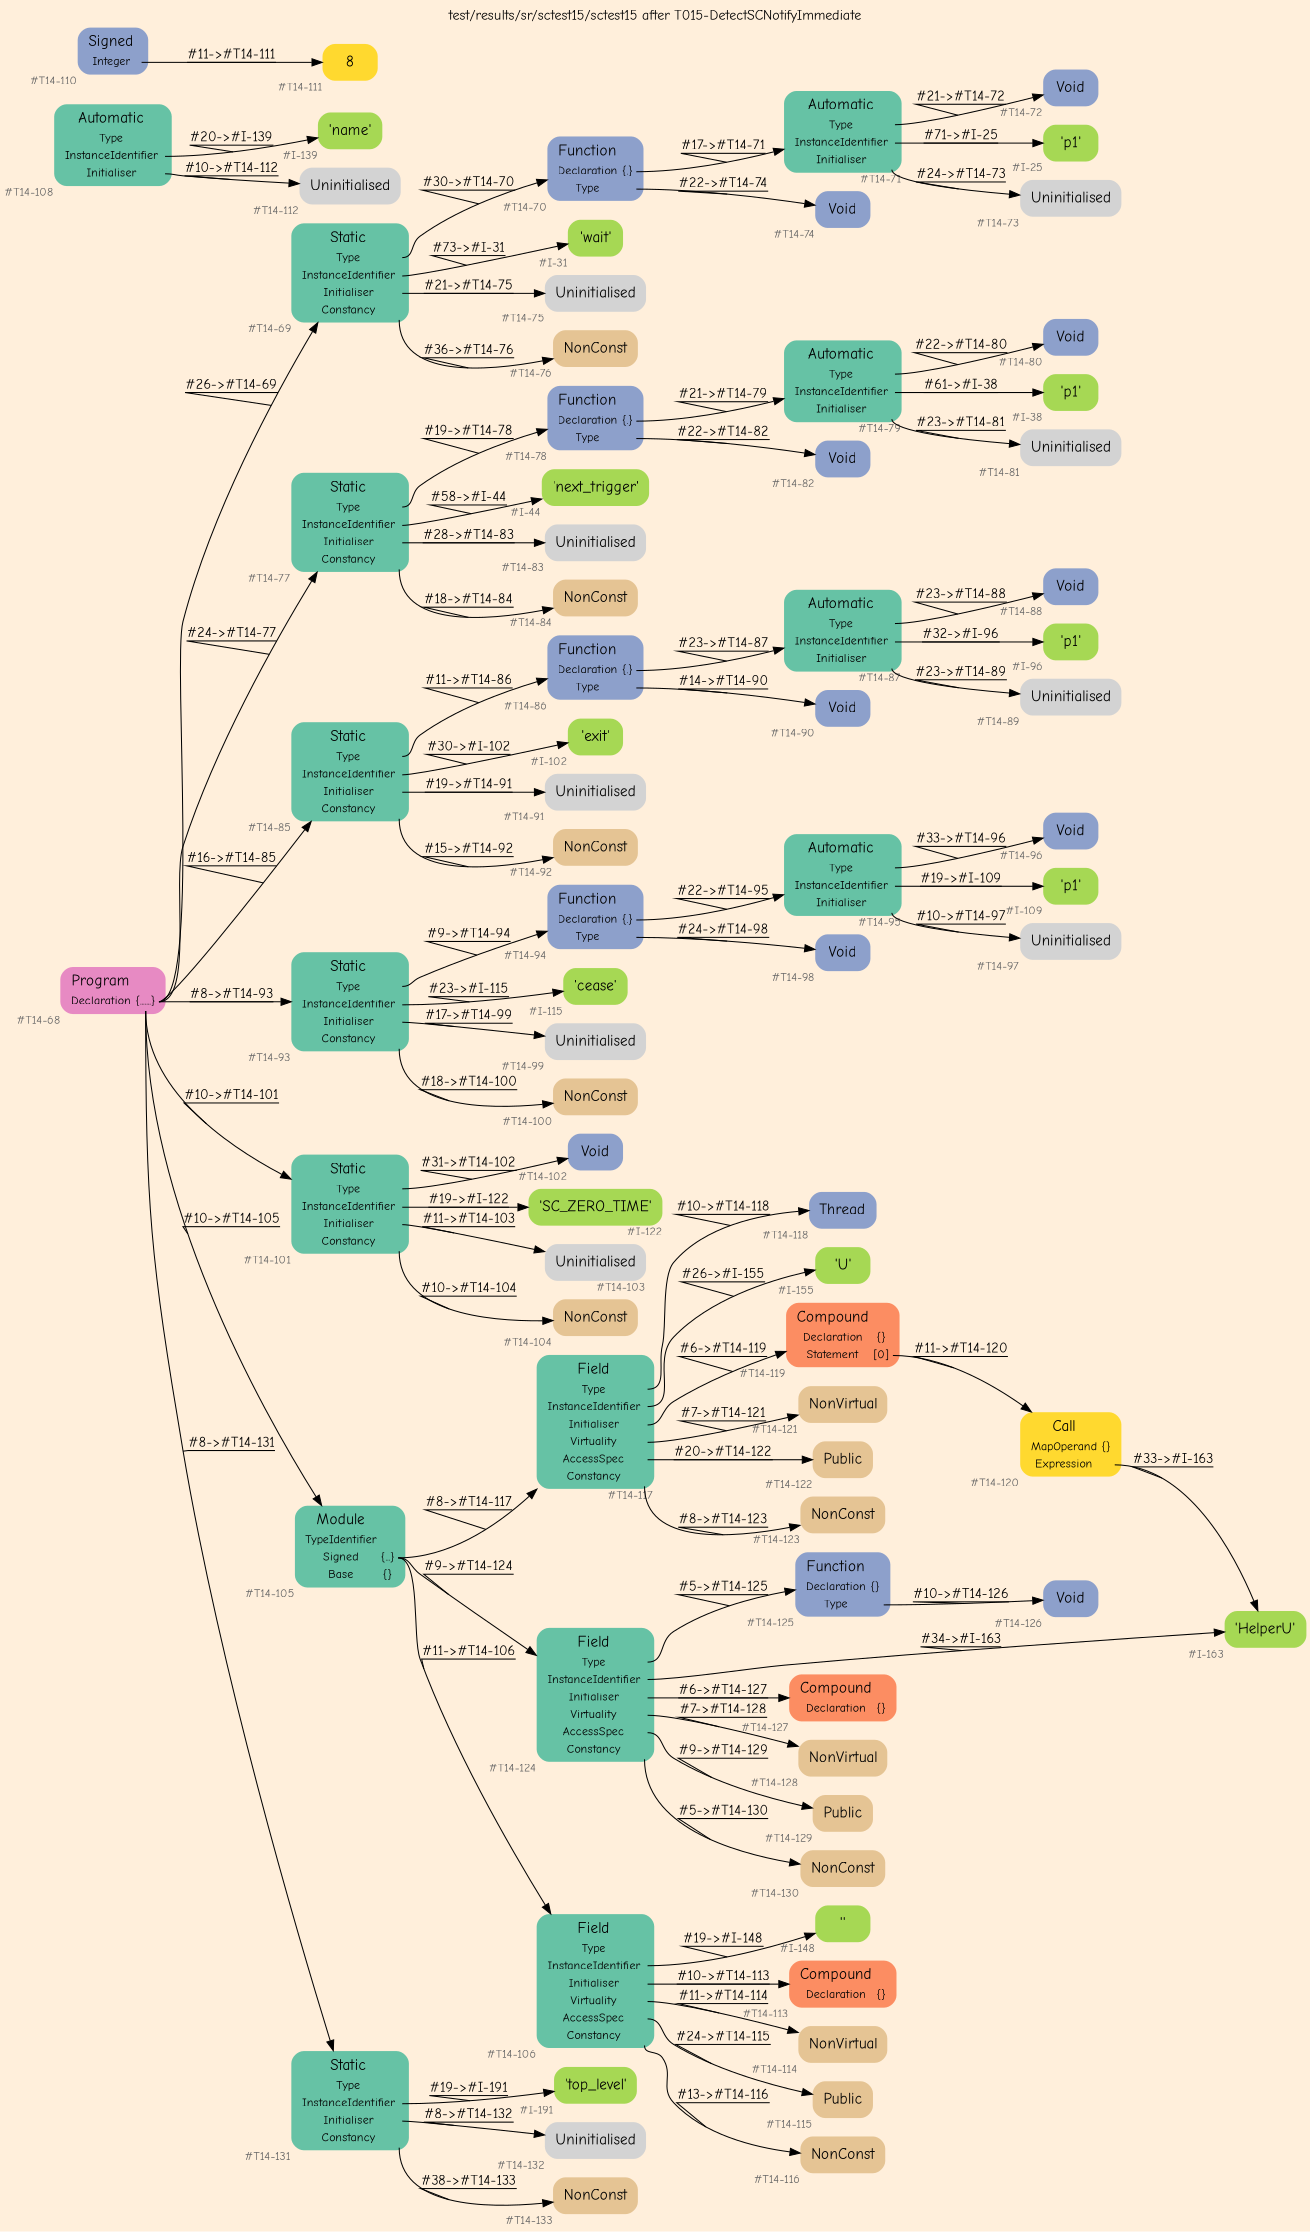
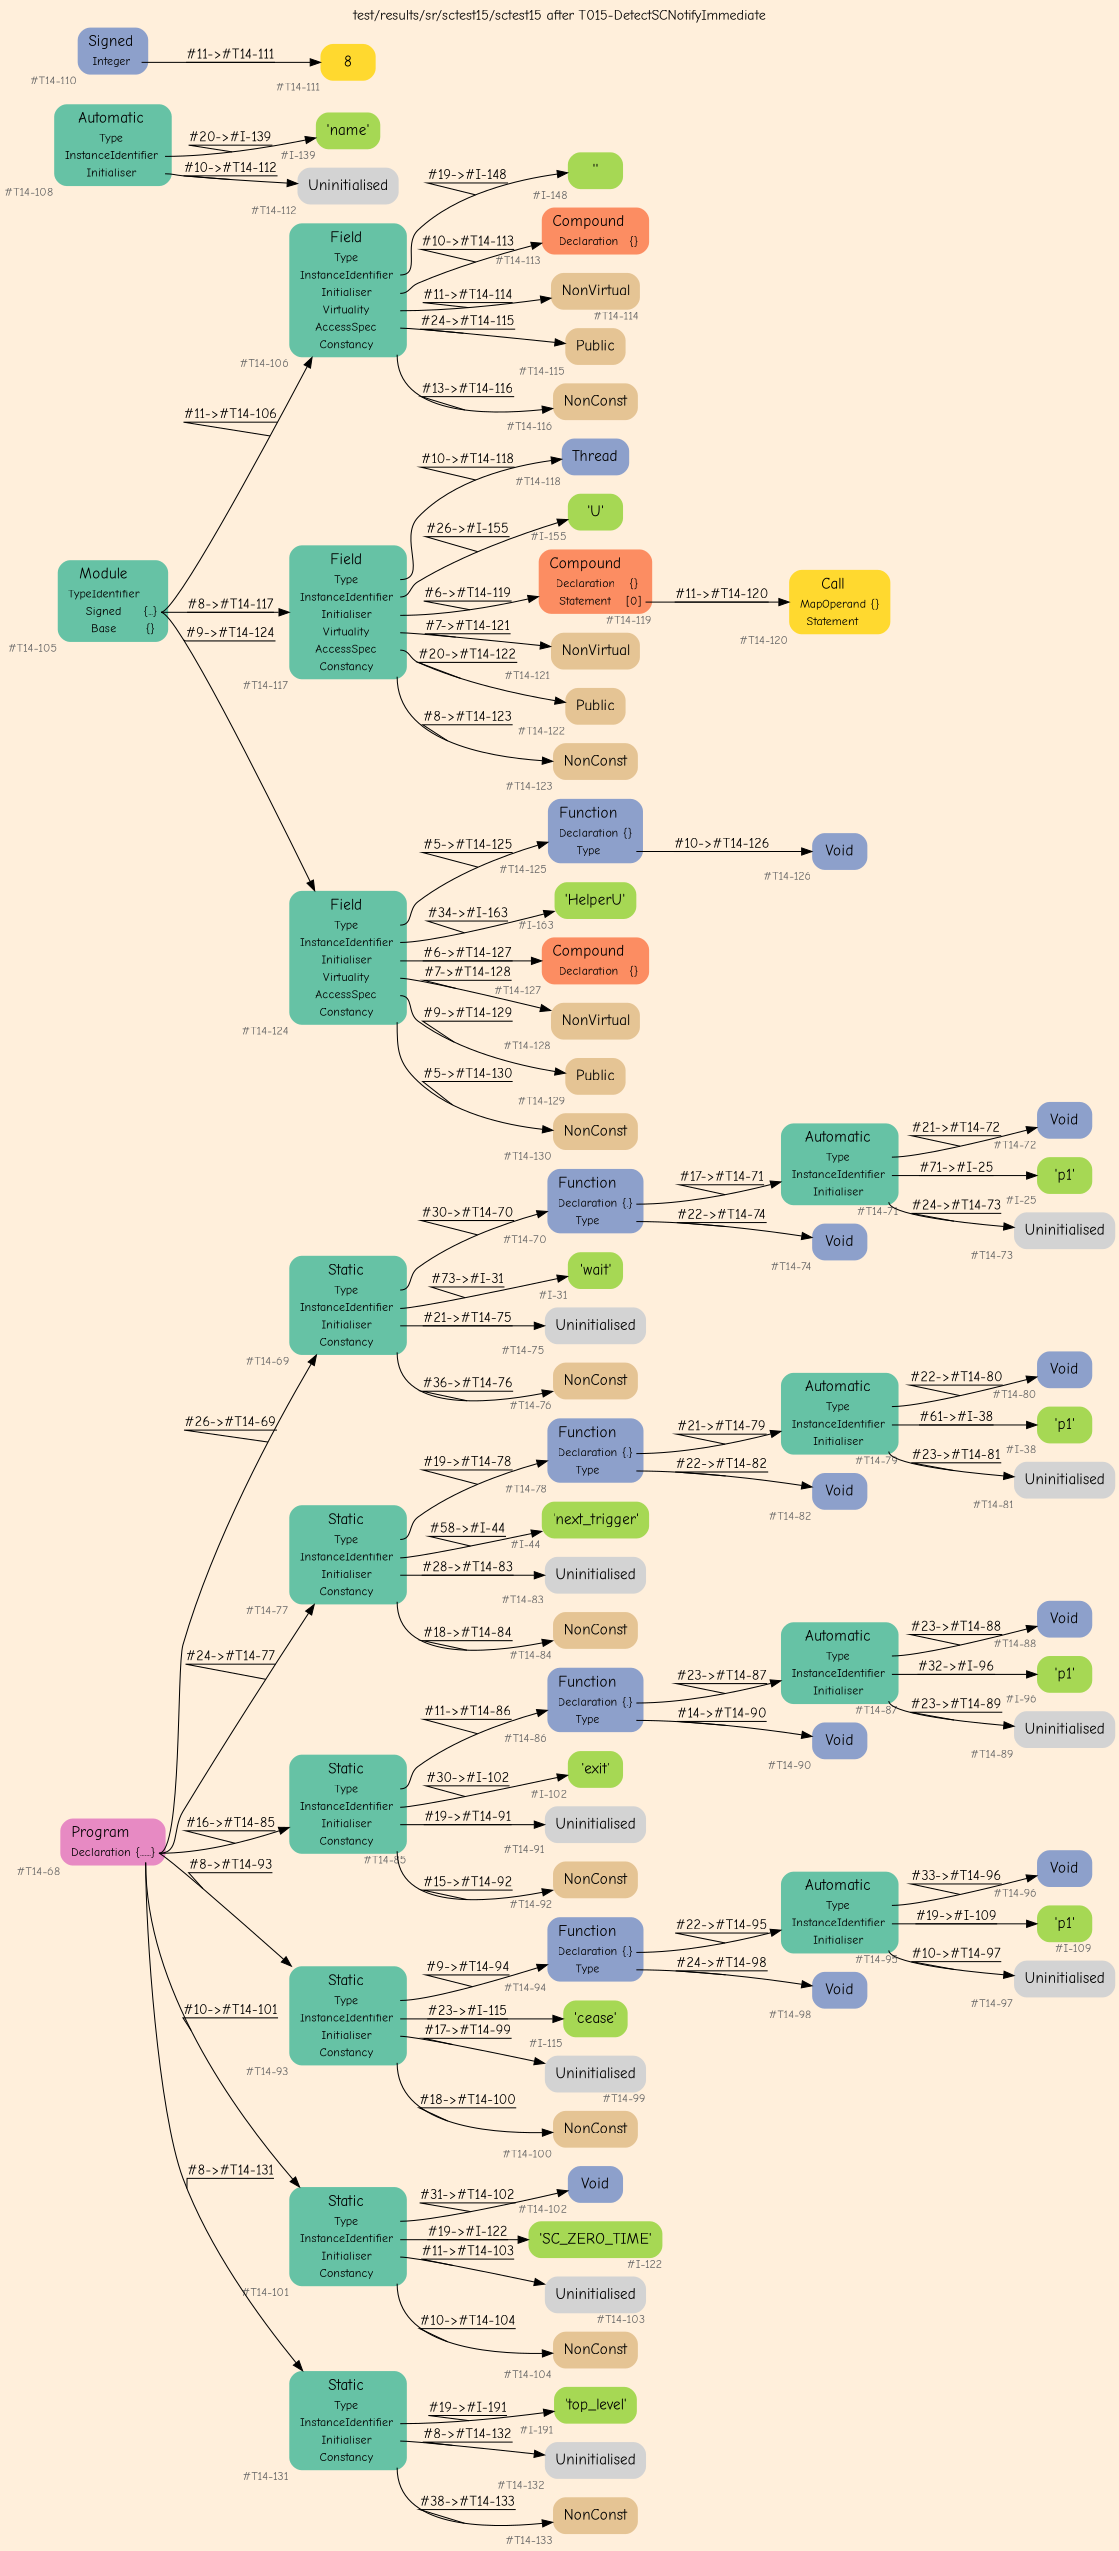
edge "Program" -> "Module": removed, label "#10->#T14-105"
node "Call": text "Expression" -> "Statement"
edge "Call" -> "'HelperU'": removed, label "#33->#I-163"
